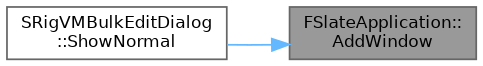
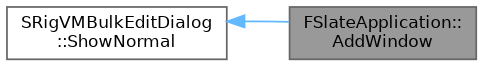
edge "SRigVMBulkEditDialog ::ShowNormal" -> "FSlateApplication:: AddWindow": reversed
